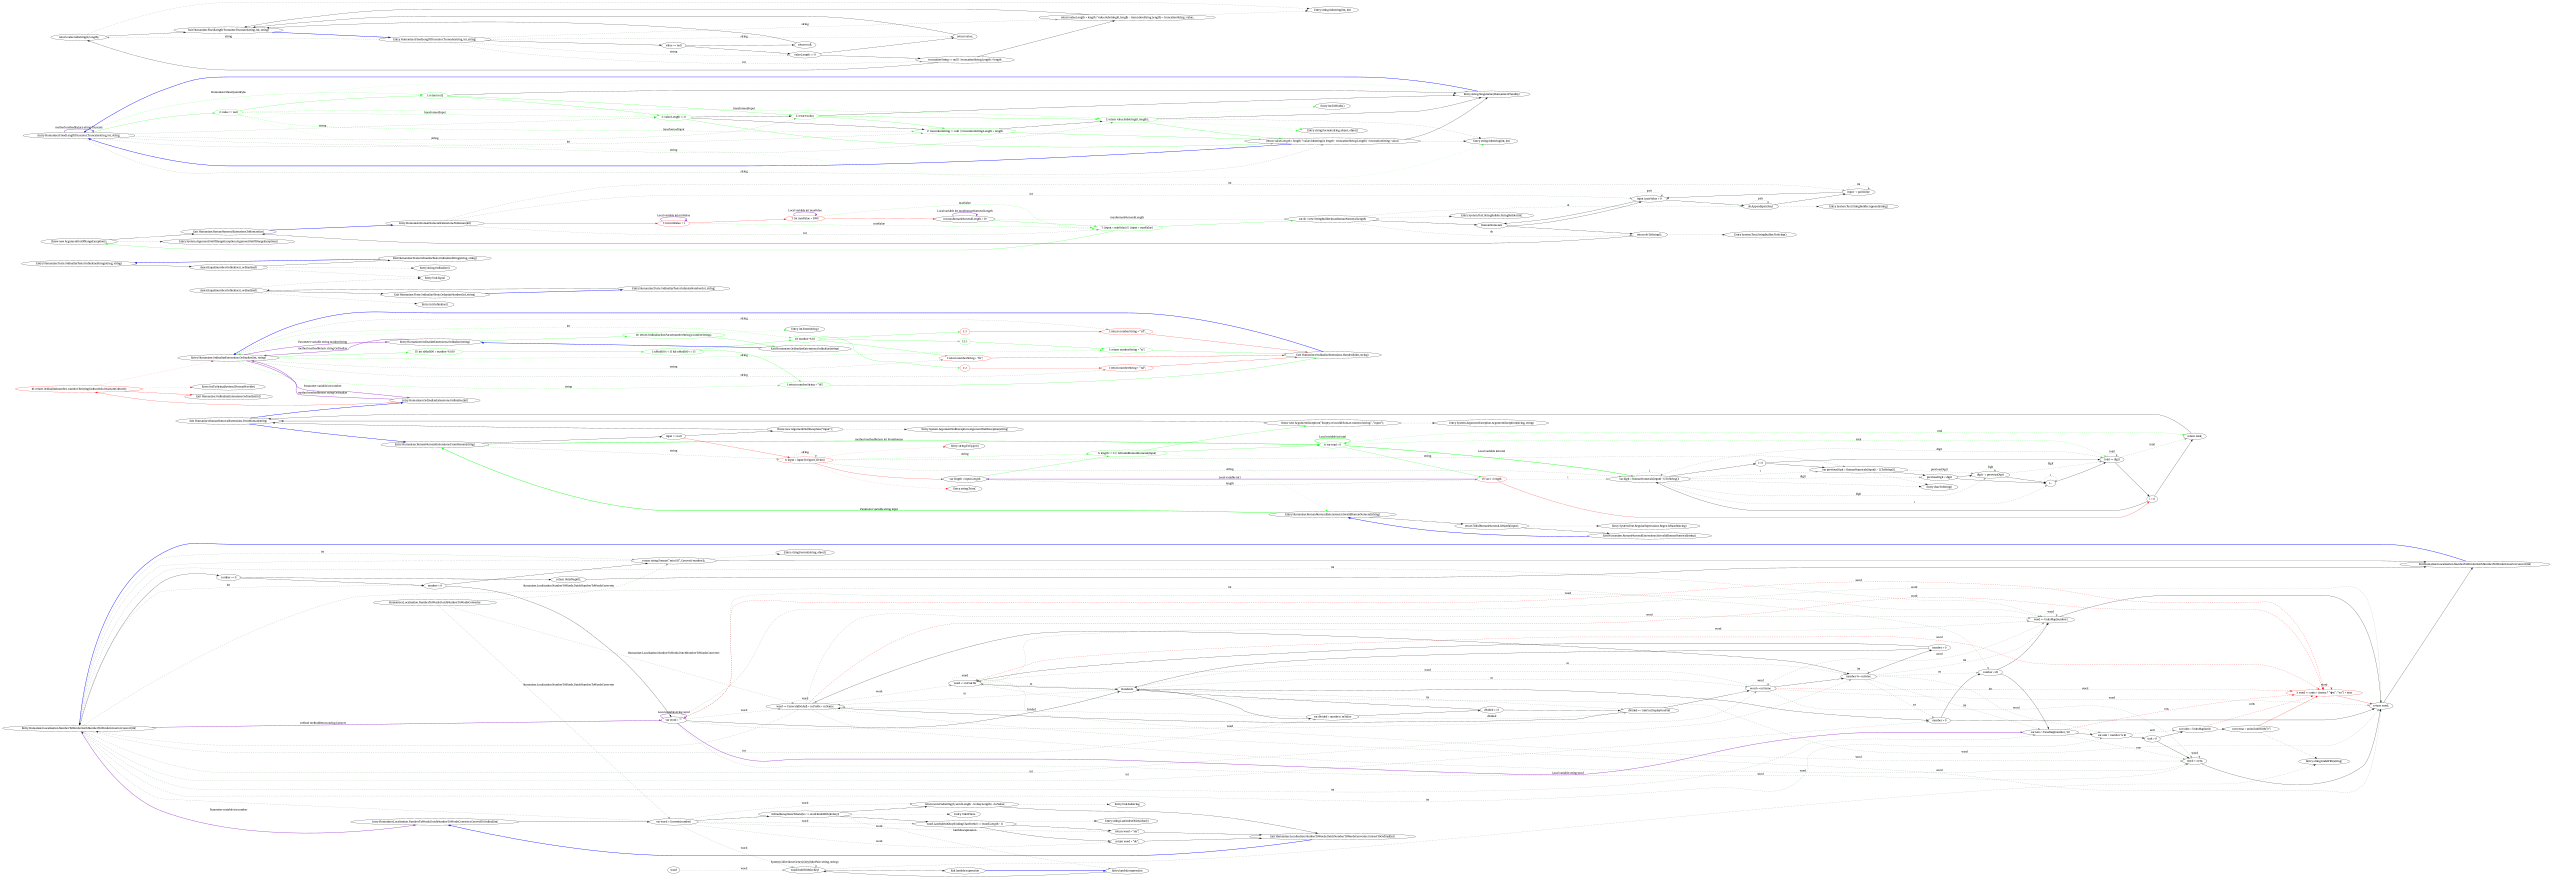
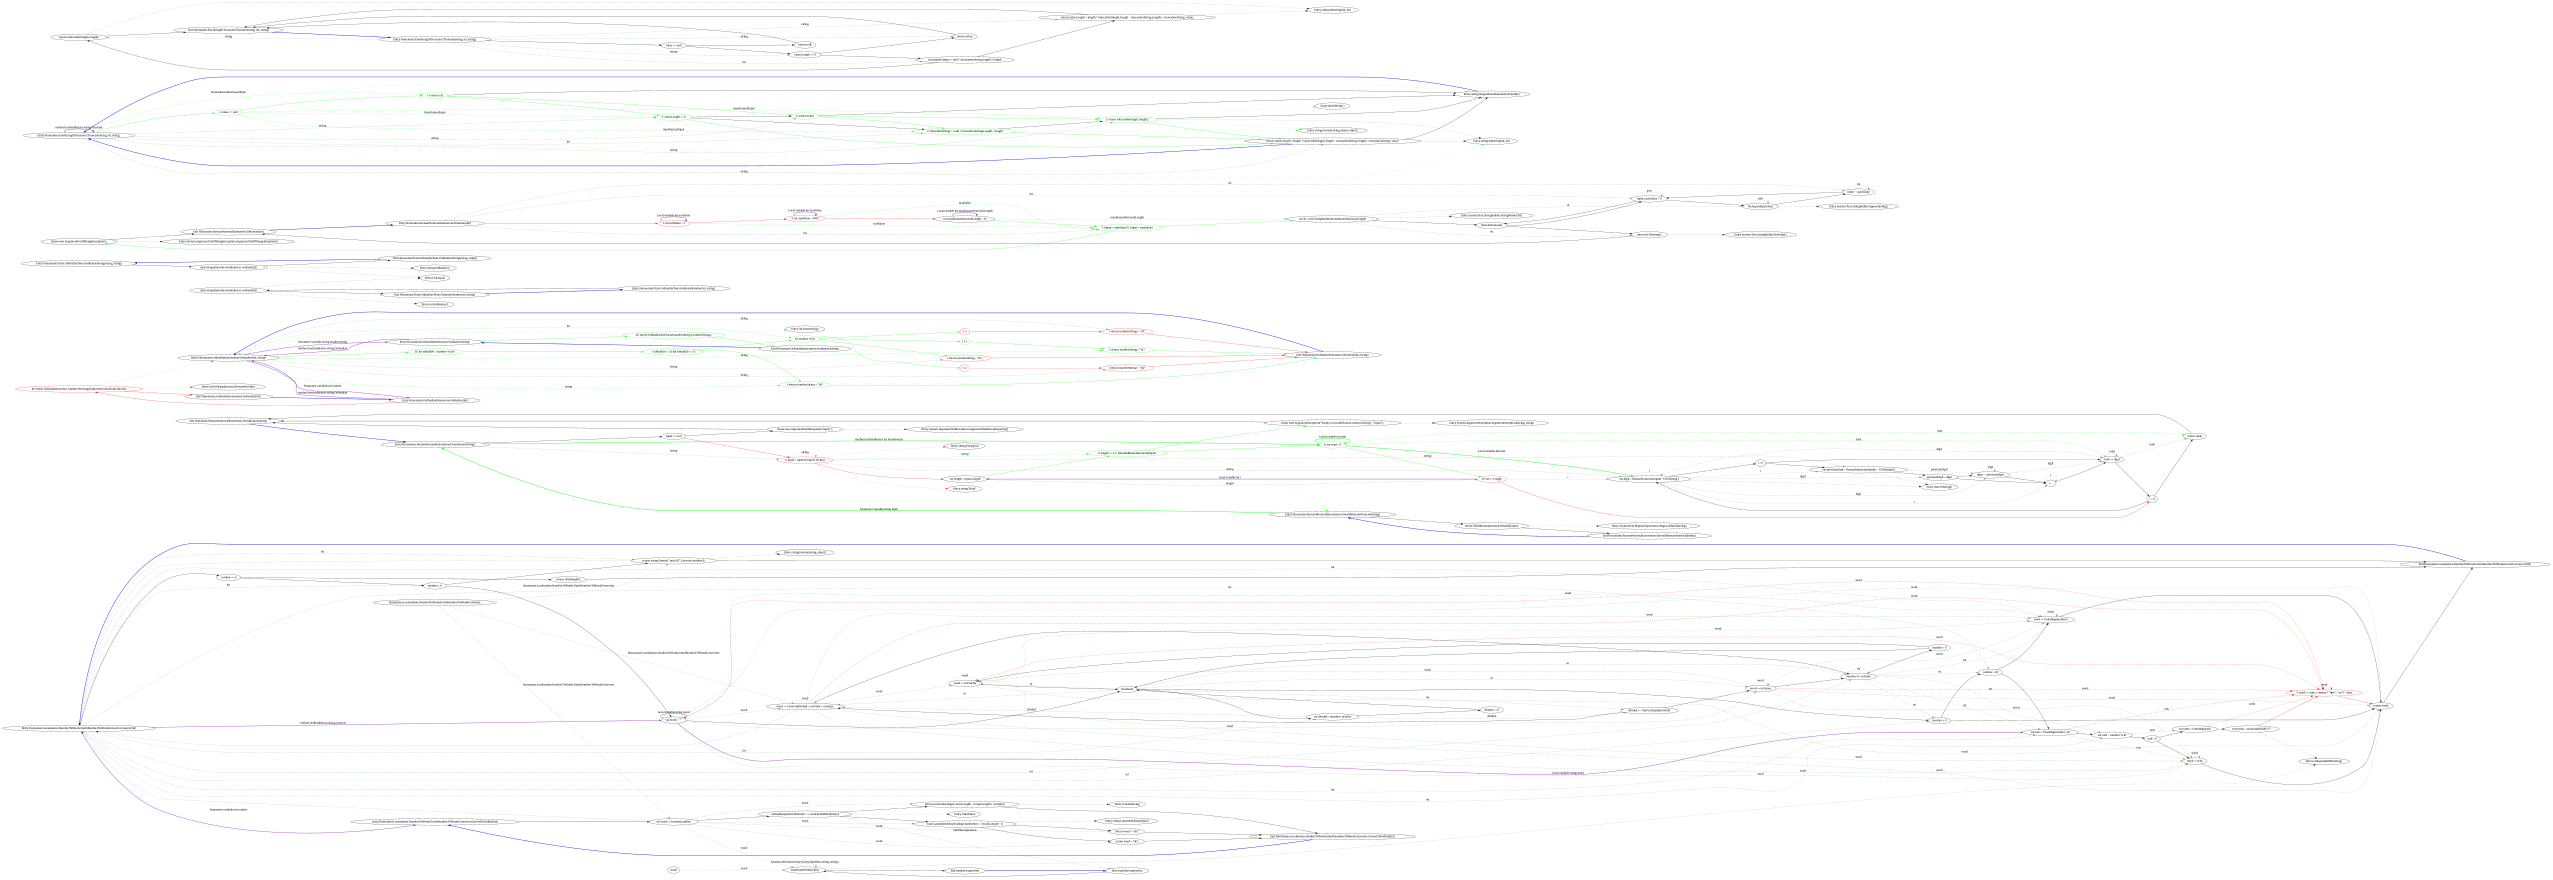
edge "Exit Humanizer.RomanNumeralExtensions.FromRoman(string)" -> "Entry Humanizer.OrdinalizeExtensions.Ordinalize(int)": now "Exit Humanizer.OrdinalizeExtensions.Ordinalize(int)" -> "Entry Humanizer.OrdinalizeExtensions.Ordinalize(int)"
edge "divided <= 0" -> "divided == 1 && !m.DisplayOneUnit": removed
